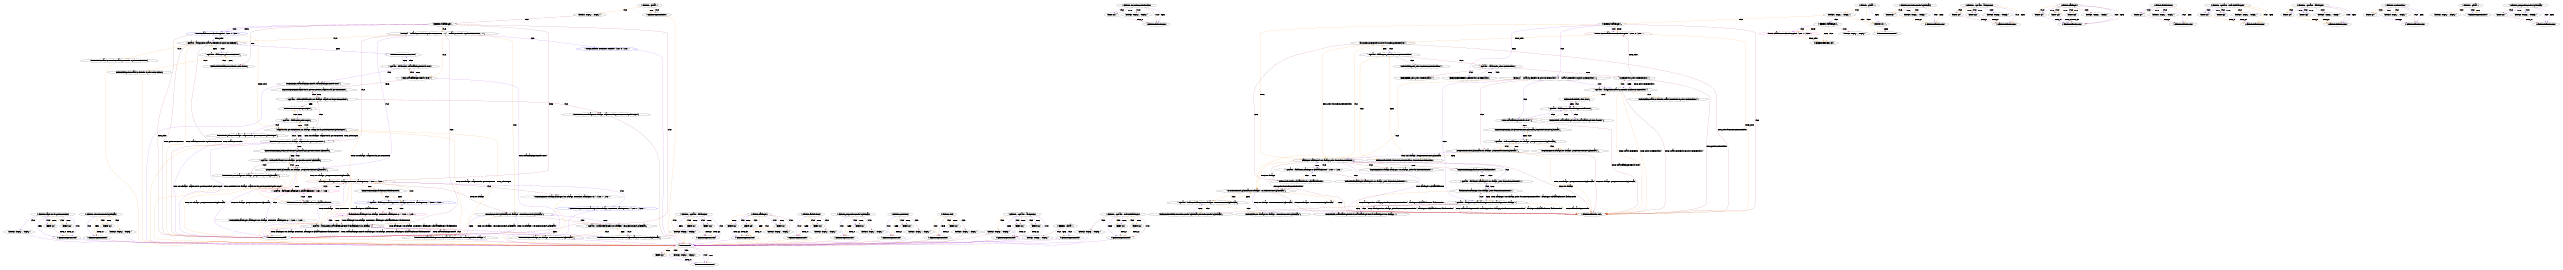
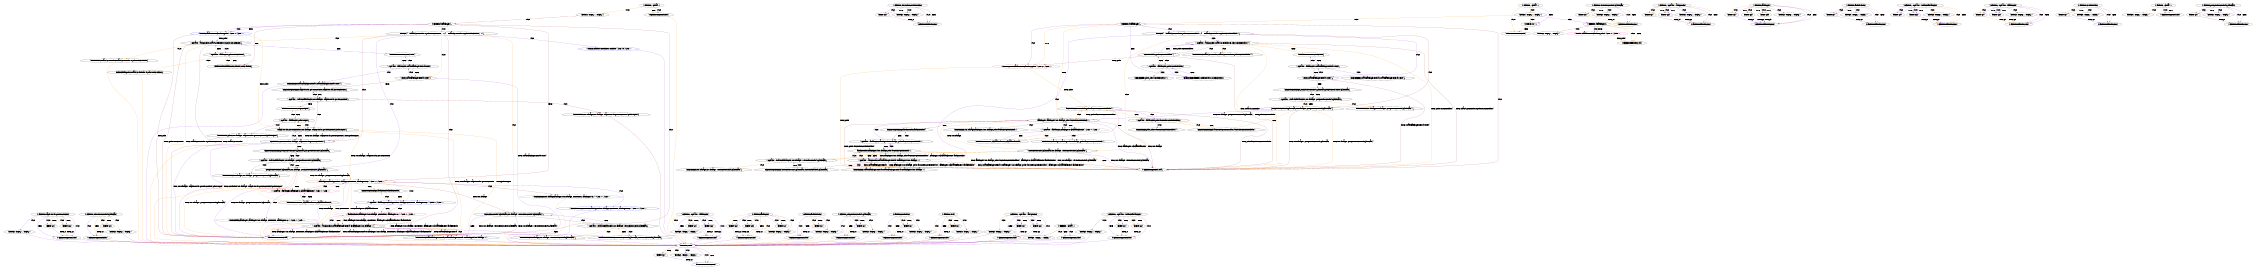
edge "(<operator>.fieldAccess,point.documentContentPosition)" -> "(<operator>.fieldAccess,point.screenPosition)": now "(screenPosition,point.screenPosition())" -> "(<operator>.fieldAccess,point.screenPosition)"
